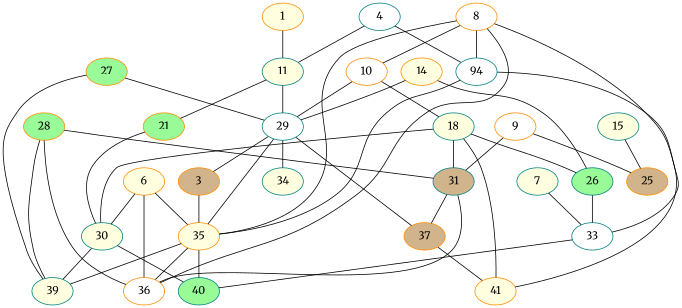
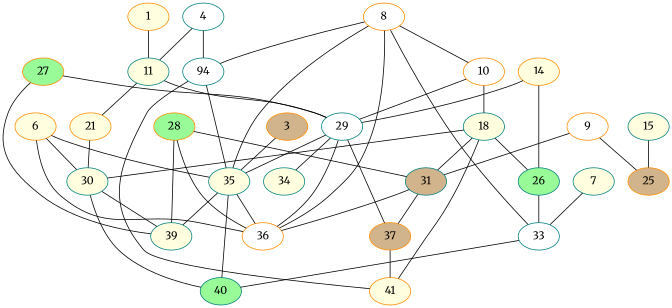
node "21": fillcolor palegreen -> lightyellow
edge "29" -- "3": now "29" -- "36"
node "35": color darkorange -> teal
